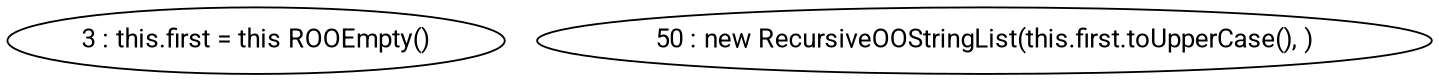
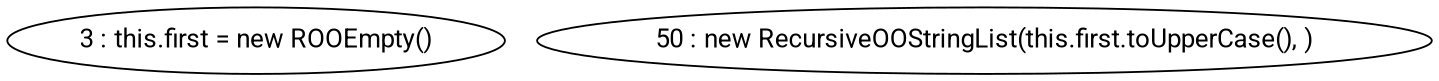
node "3 : this.first = this ROOEmpty()": label "3 : this.first = this ROOEmpty()" -> "3 : this.first = new ROOEmpty()"
